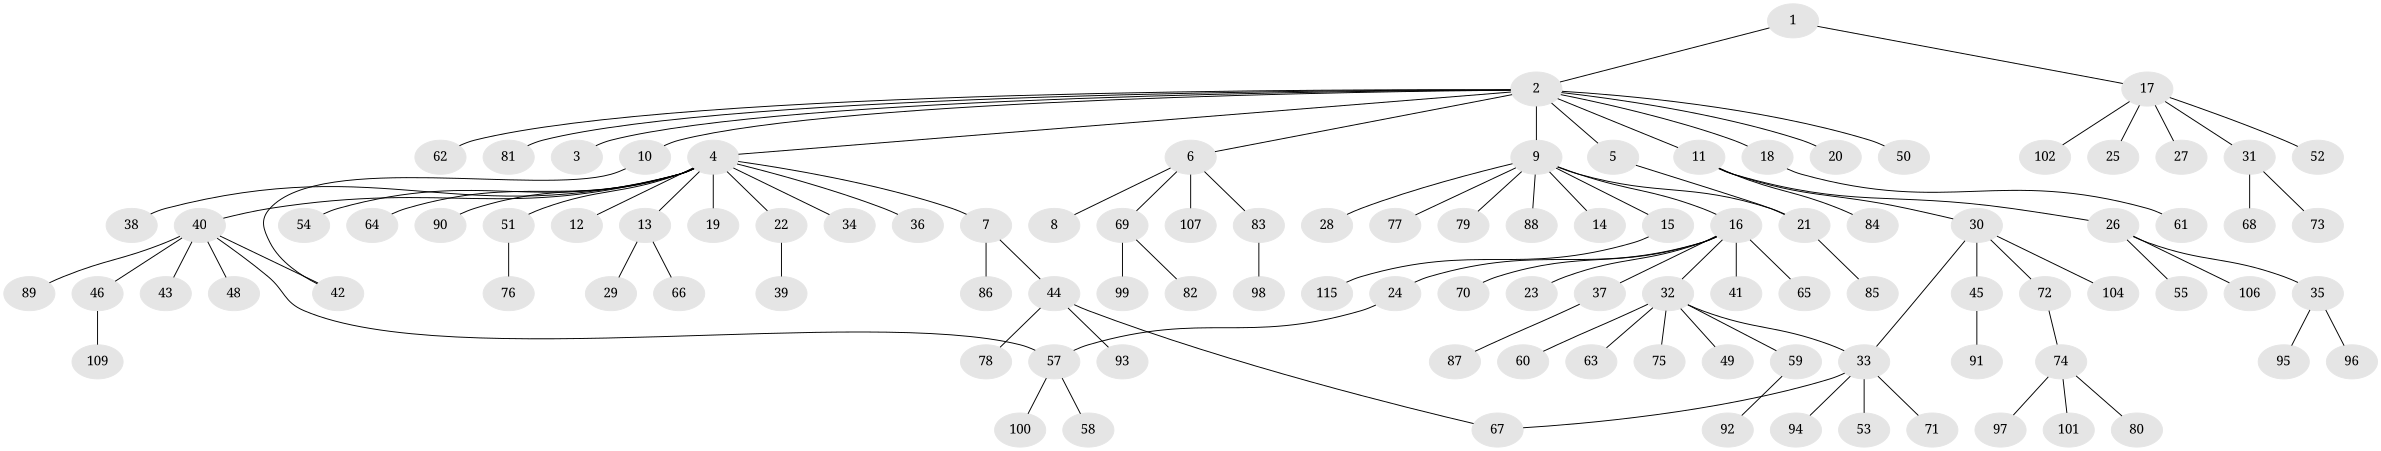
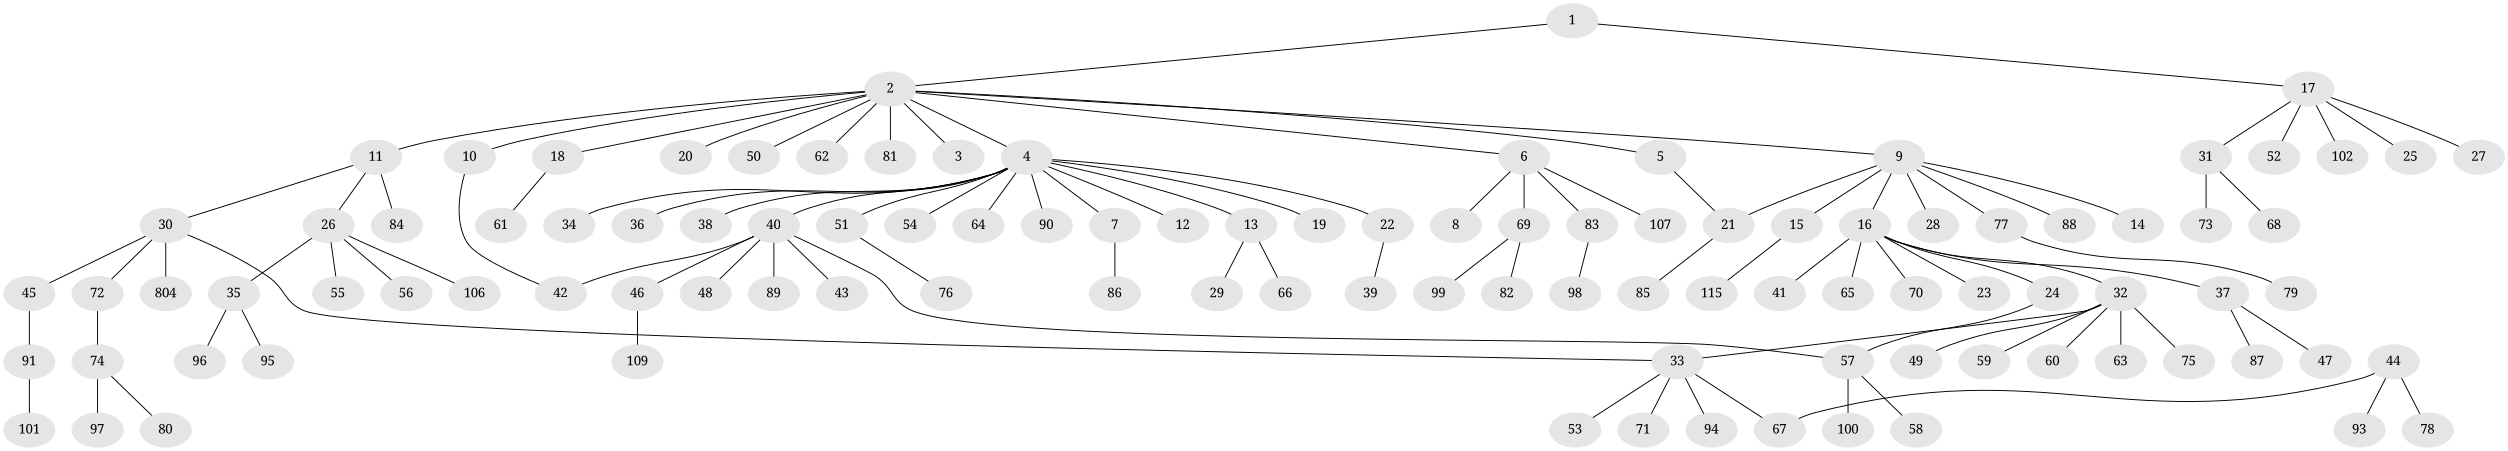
edge "9" -- "79": now "77" -- "79"
edge "7" -- "44": removed
node "56": added
node "104": label "104" -> "804"
node "47": added
edge "74" -- "101": now "91" -- "101"
node "92": removed
